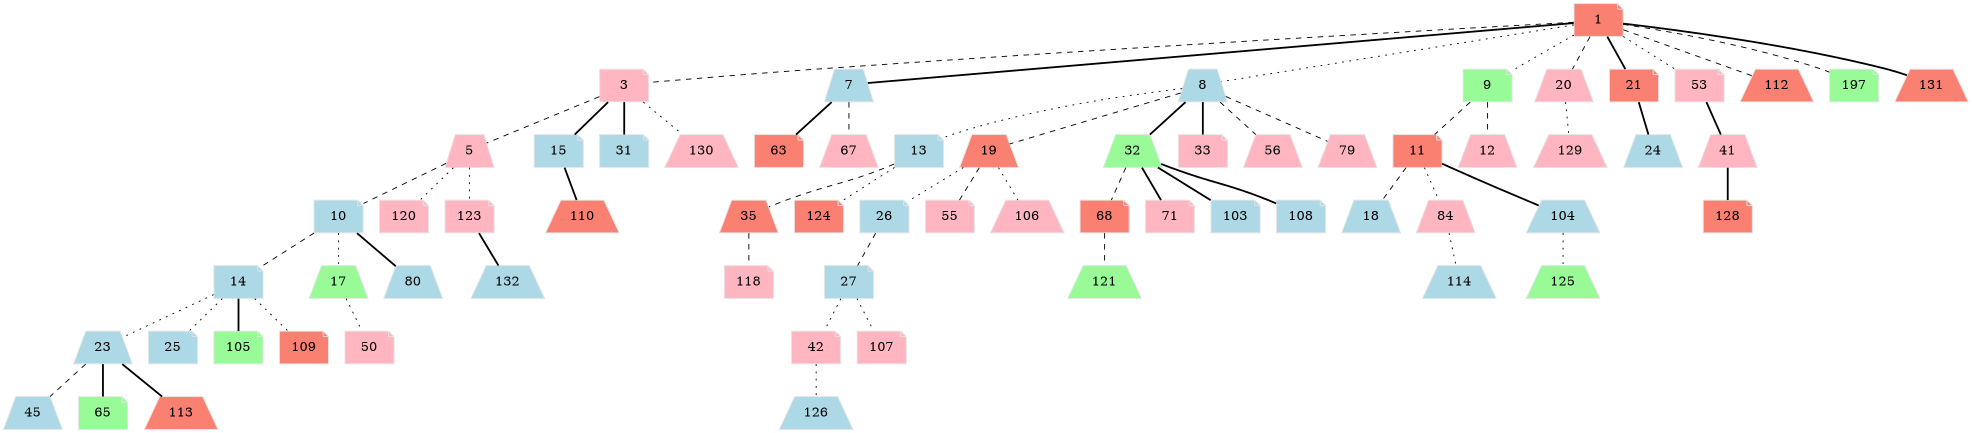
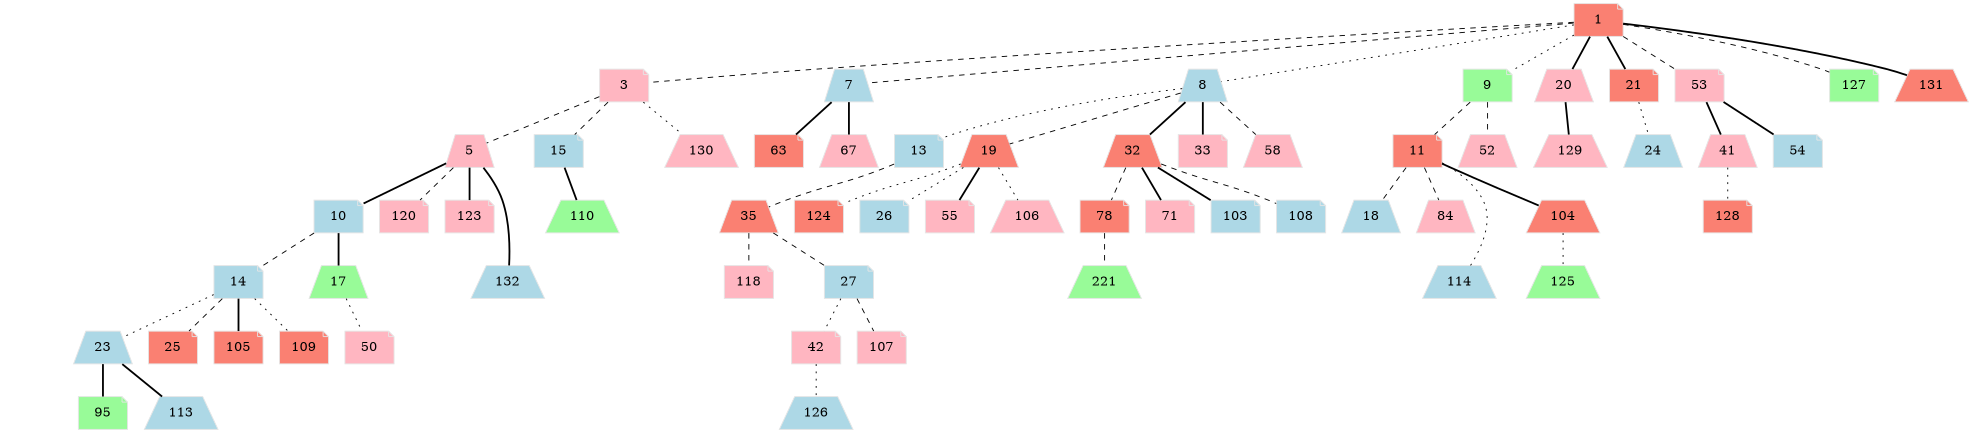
edge "1" -- "7": style bold -> dashed
edge "1" -- "20": style dashed -> bold
edge "1" -- "53": style dotted -> dashed
node "112": removed
node "197": label "197" -> "127"
edge "3" -- "15": style bold -> dashed
edge "7" -- "67": style dashed -> bold
edge "20" -- "129": style dotted -> bold
edge "21" -- "24": style bold -> dotted
node "31": removed
node "32": fillcolor palegreen -> salmon
node "56": label "56" -> "58"
node "79": removed
node "12": label "12" -> "52"
node "54": added
edge "5" -- "10": style dashed -> bold
edge "32" -- "108": style bold -> dashed
edge "5" -- "120": style dotted -> dashed
edge "5" -- "123": style dotted -> bold
edge "13" -- "124": now "19" -- "124"
edge "19" -- "55": style dashed -> bold
edge "11" -- "84": style dotted -> dashed
edge "41" -- "128": style bold -> dotted
node "110": fillcolor salmon -> palegreen
node "68": label "68" -> "78"
node "104": fillcolor lightblue -> salmon
edge "10" -- "17": style dotted -> bold
edge "123" -- "132": now "5" -- "132"
edge "26" -- "27": now "35" -- "27"
edge "84" -- "114": now "11" -- "114"
node "80": removed
node "121": label "121" -> "221"
edge "14" -- "25": style dotted -> dashed
edge "27" -- "107": style dotted -> dashed
node "25": fillcolor lightblue -> salmon
node "105": fillcolor palegreen -> salmon
node "45": removed
node "65": label "65" -> "95"
node "113": fillcolor salmon -> lightblue
